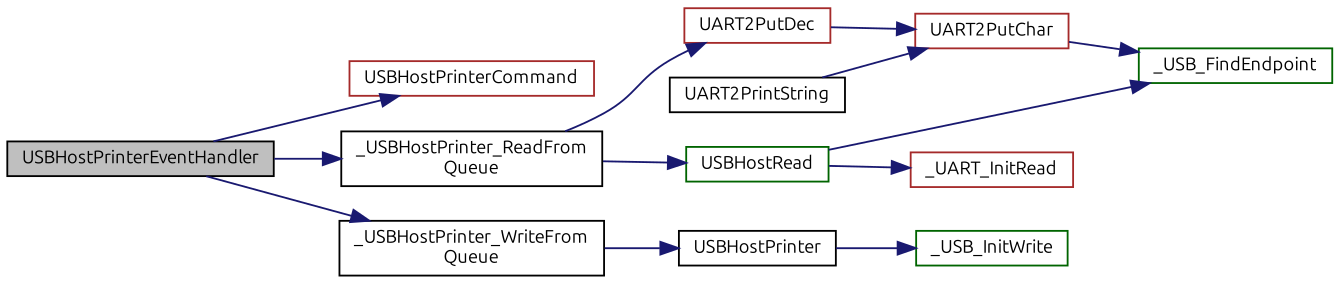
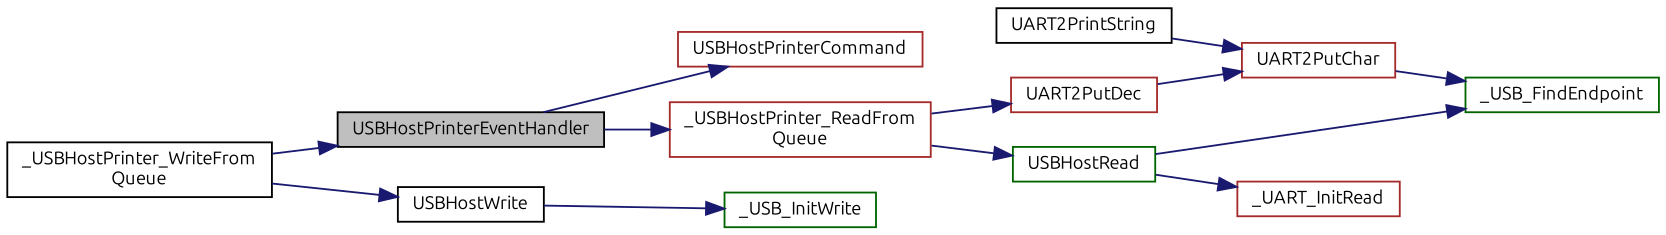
node "_USBHostPrinter_ReadFrom Queue": color black -> brown
edge "USBHostPrinterEventHandler" -> "_USBHostPrinter_WriteFrom Queue": reversed
node "USBHostPrinter": label "USBHostPrinter" -> "USBHostWrite"
